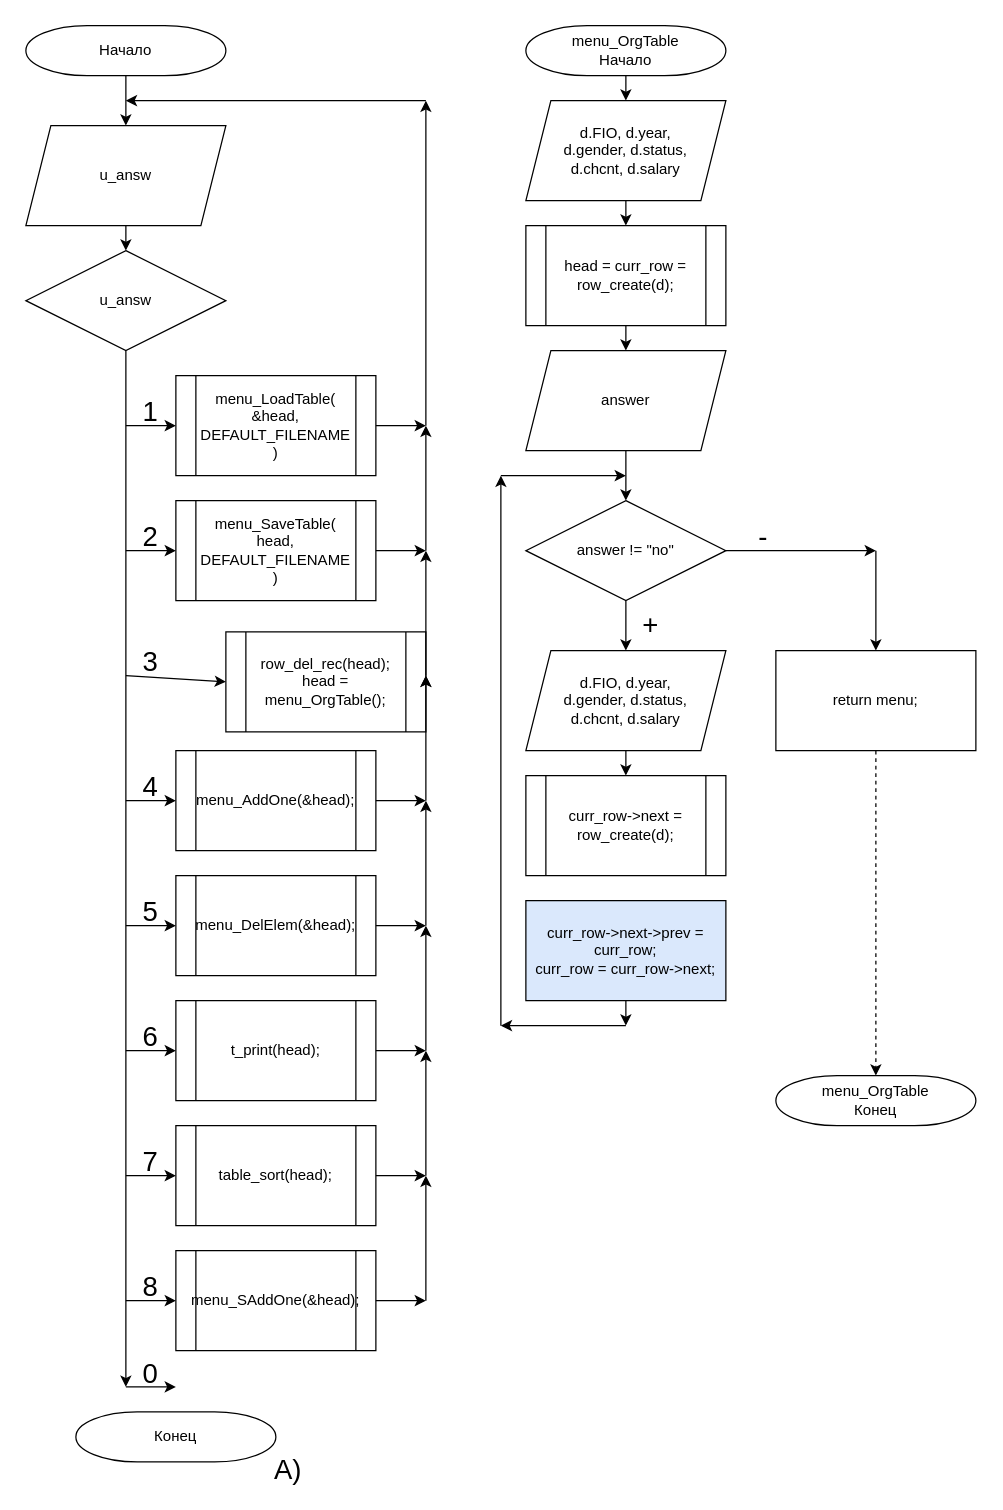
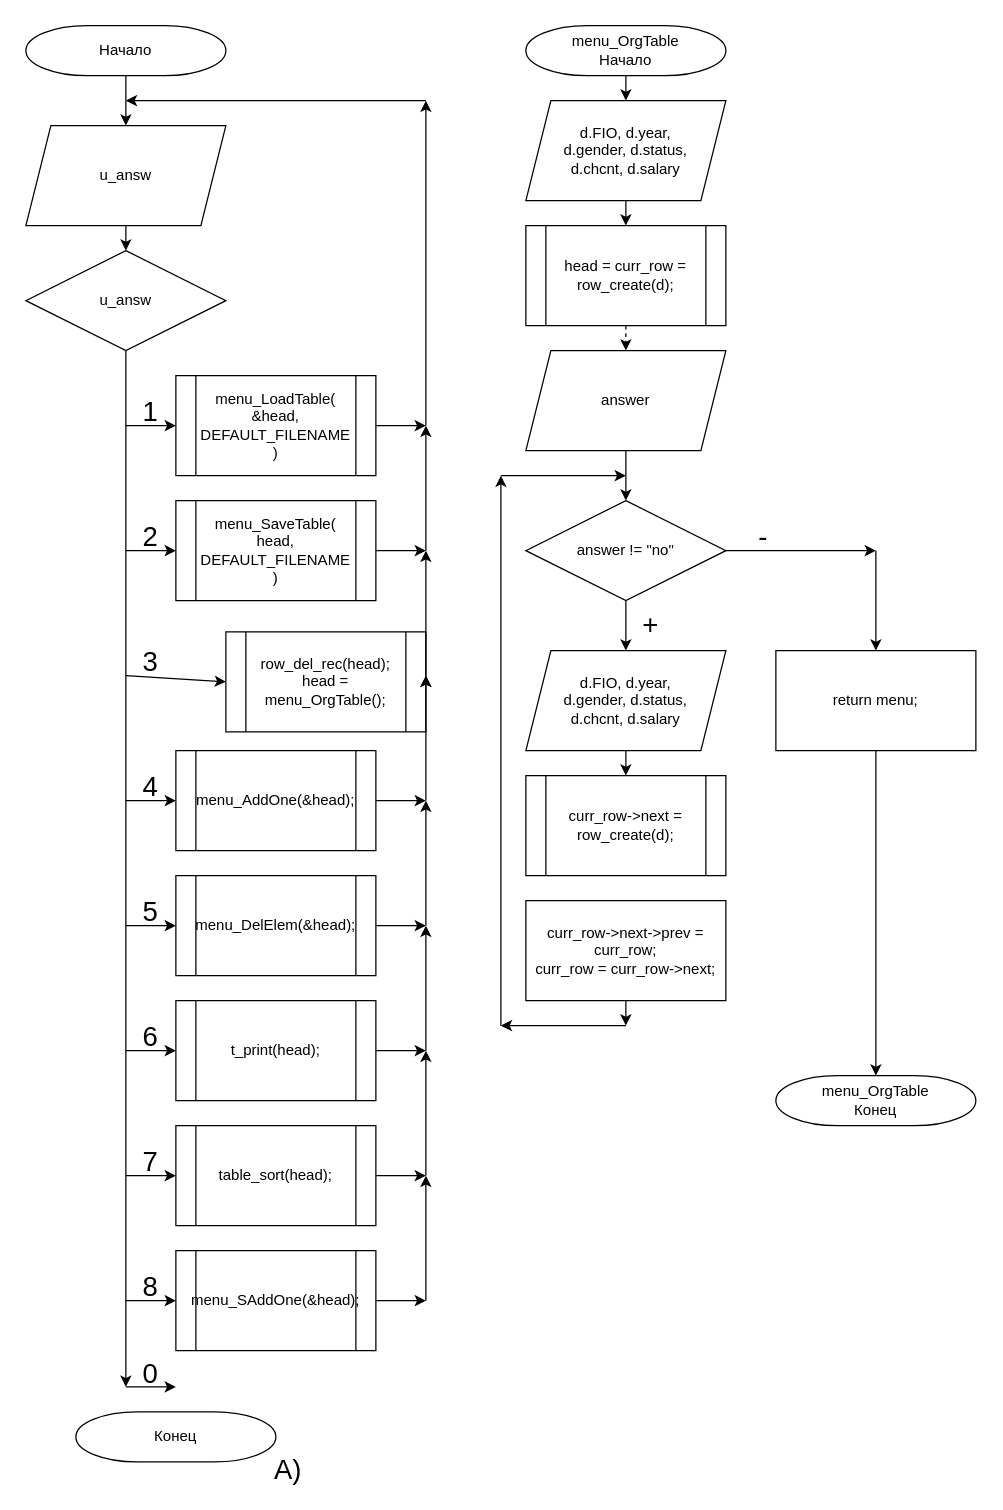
edge "head = curr_row = row_create(d);" -> "answer": style solid -> dashed
edge "return menu;" -> "menu_OrgTable Конец": style dashed -> solid
node "curr_row->next->prev = curr_row; curr_row = curr_row->next;": fillcolor #dae8fc -> #ffffff
